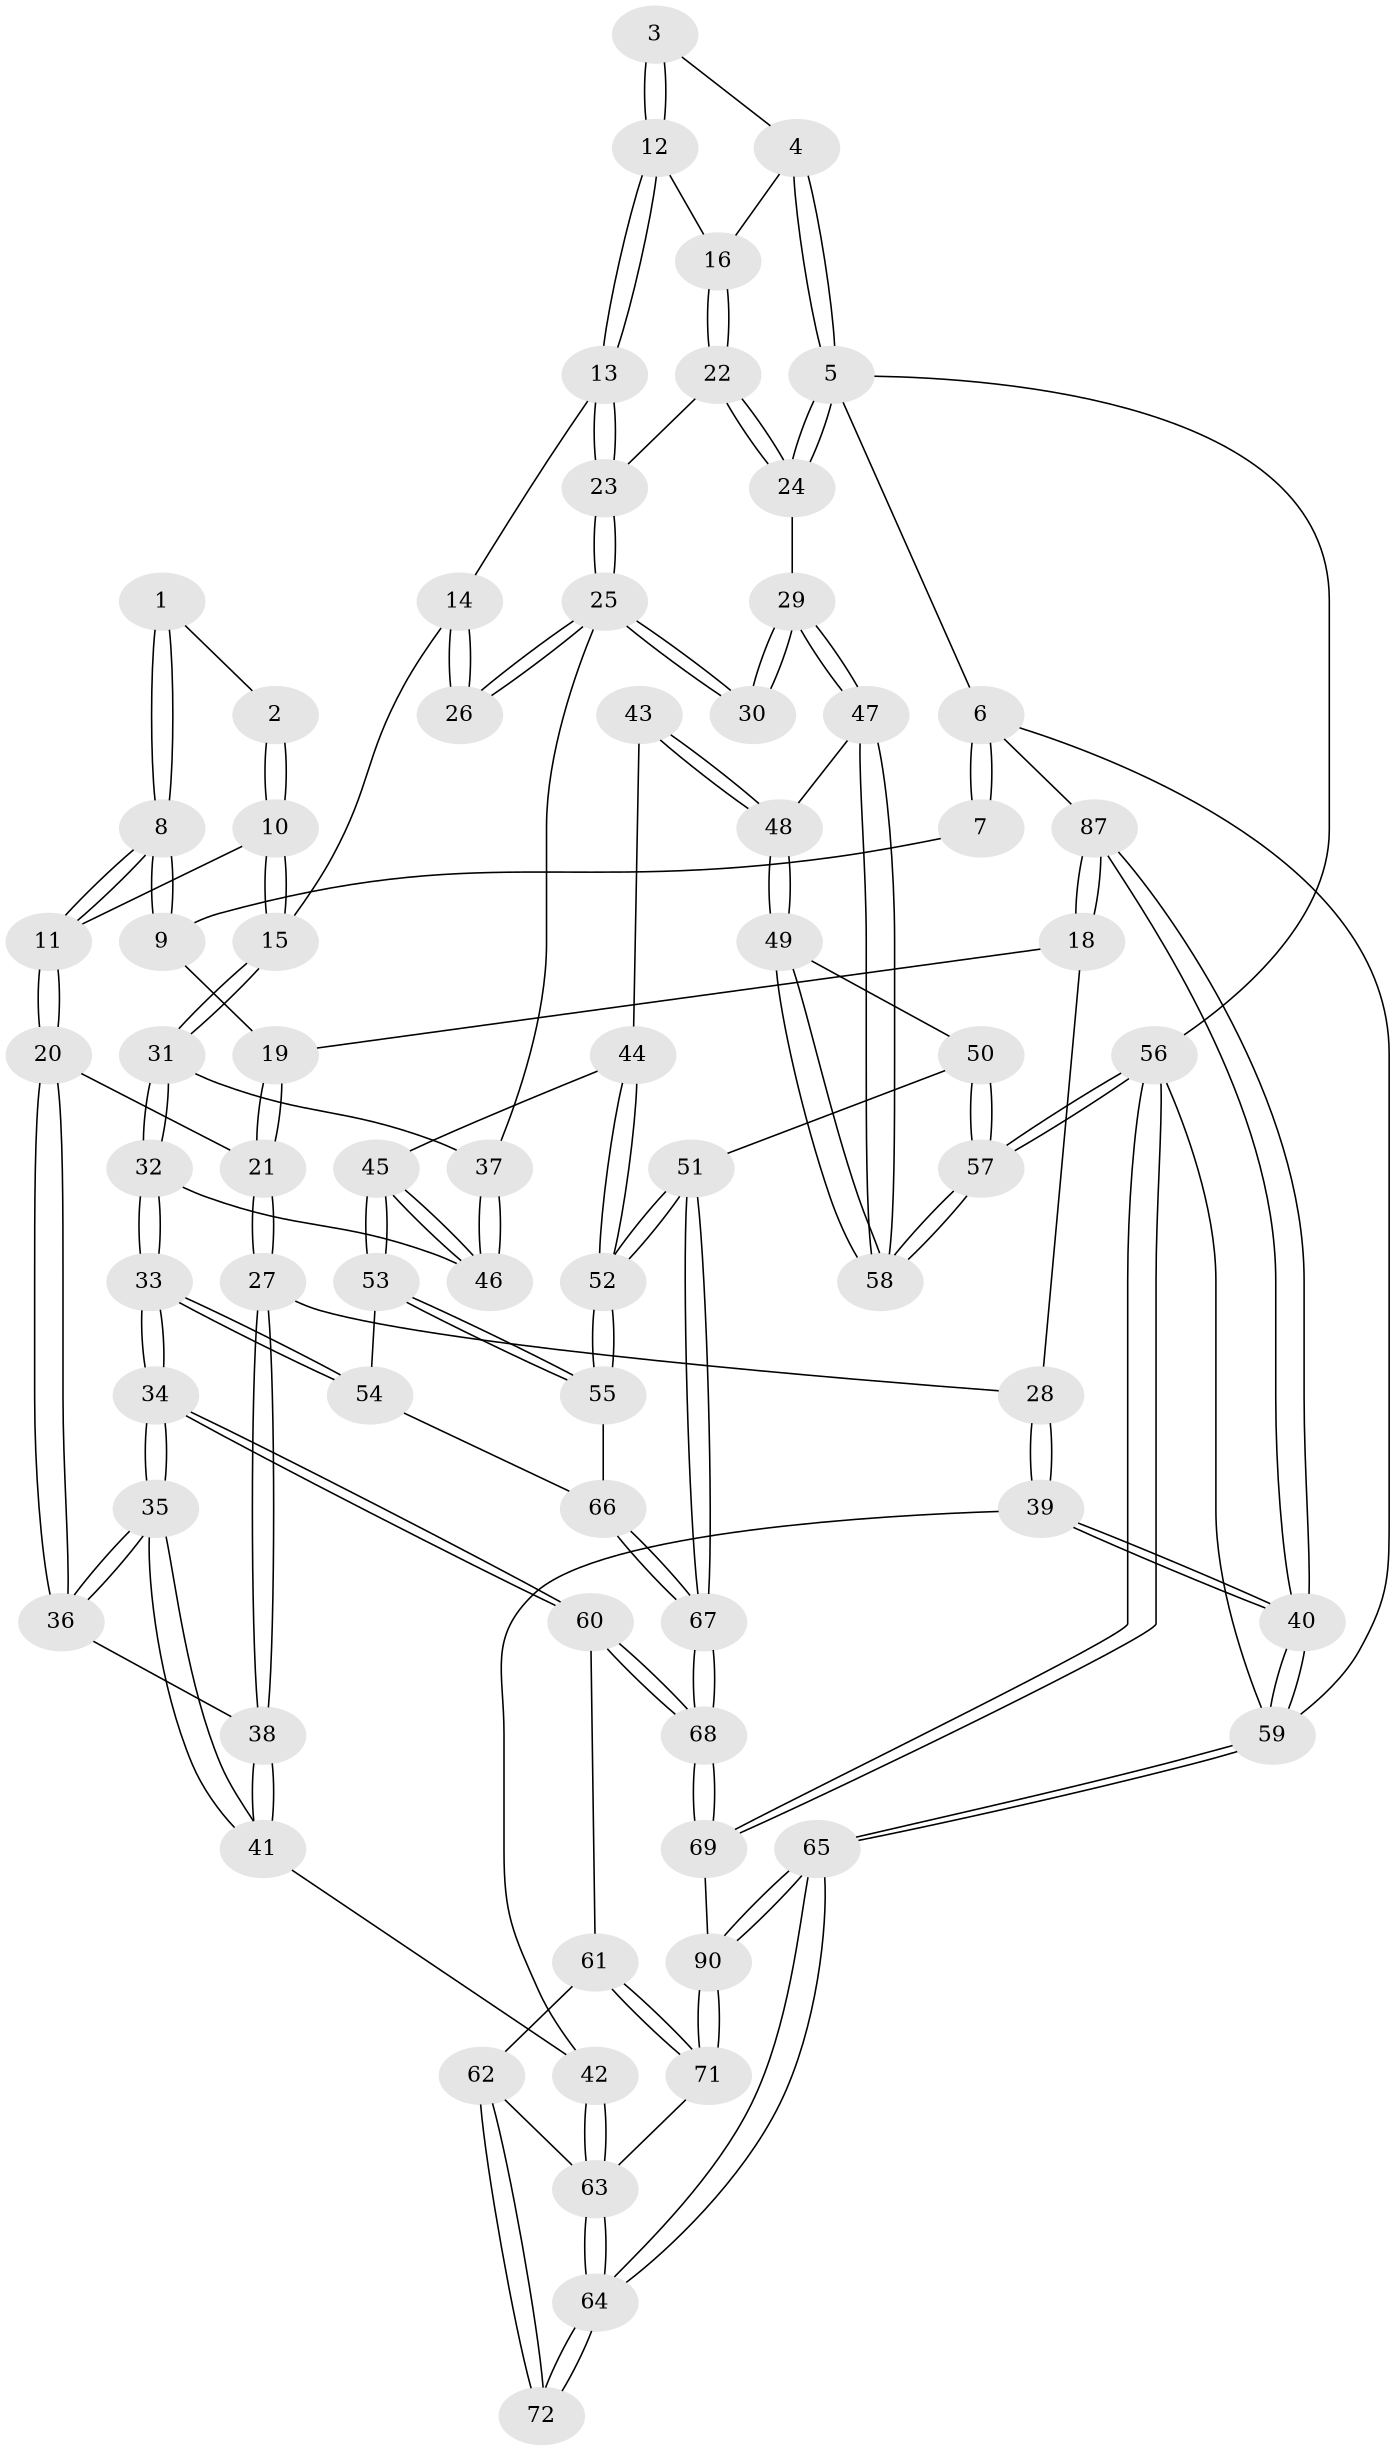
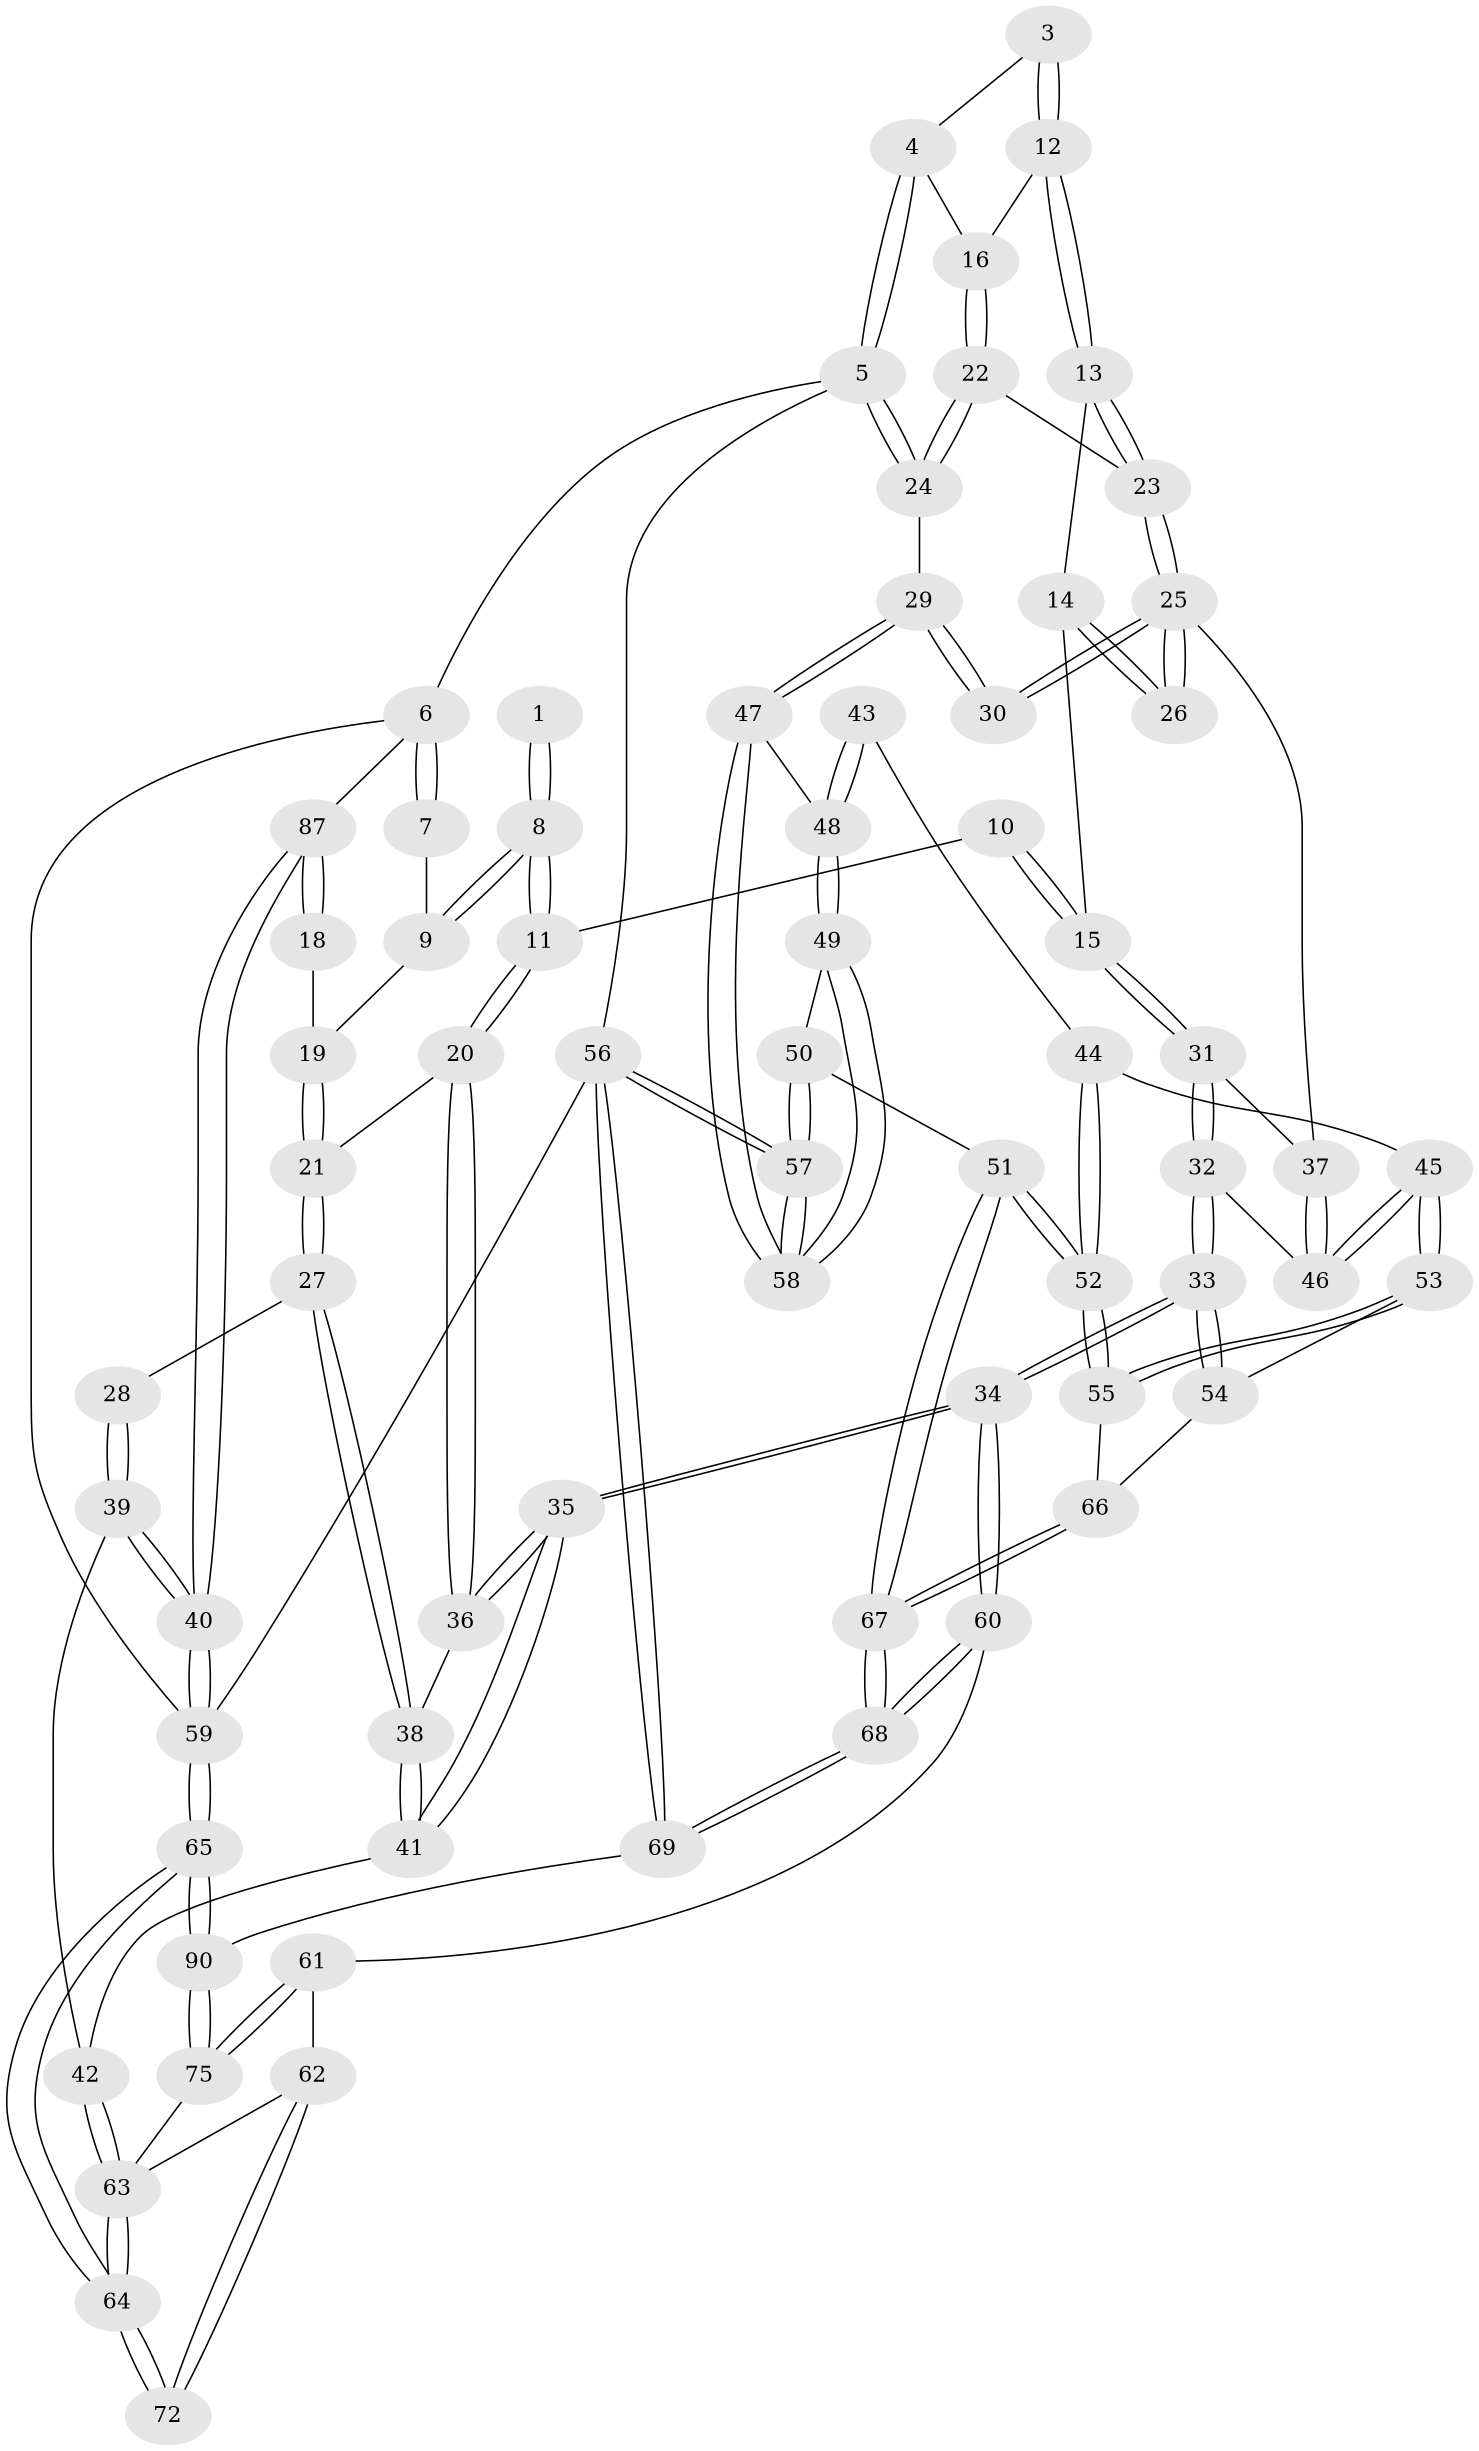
node "2": removed
edge "18" -- "28": removed
node "71": label "71" -> "75"
